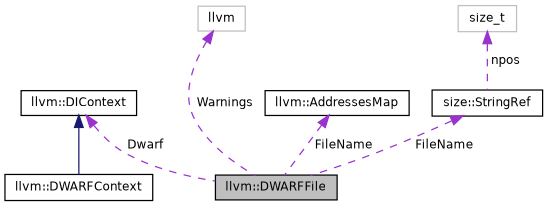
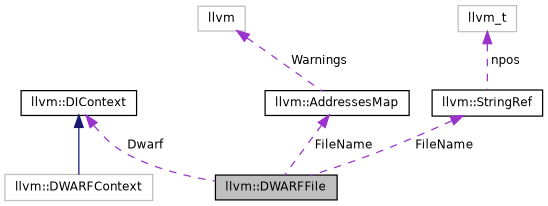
node "size_t": label "size_t" -> "llvm_t"
node "size::StringRef": label "size::StringRef" -> "llvm::StringRef"
edge "llvm::DWARFFile" -> "llvm": now "llvm::AddressesMap" -> "llvm"
node "llvm::DWARFContext": color black -> grey75
